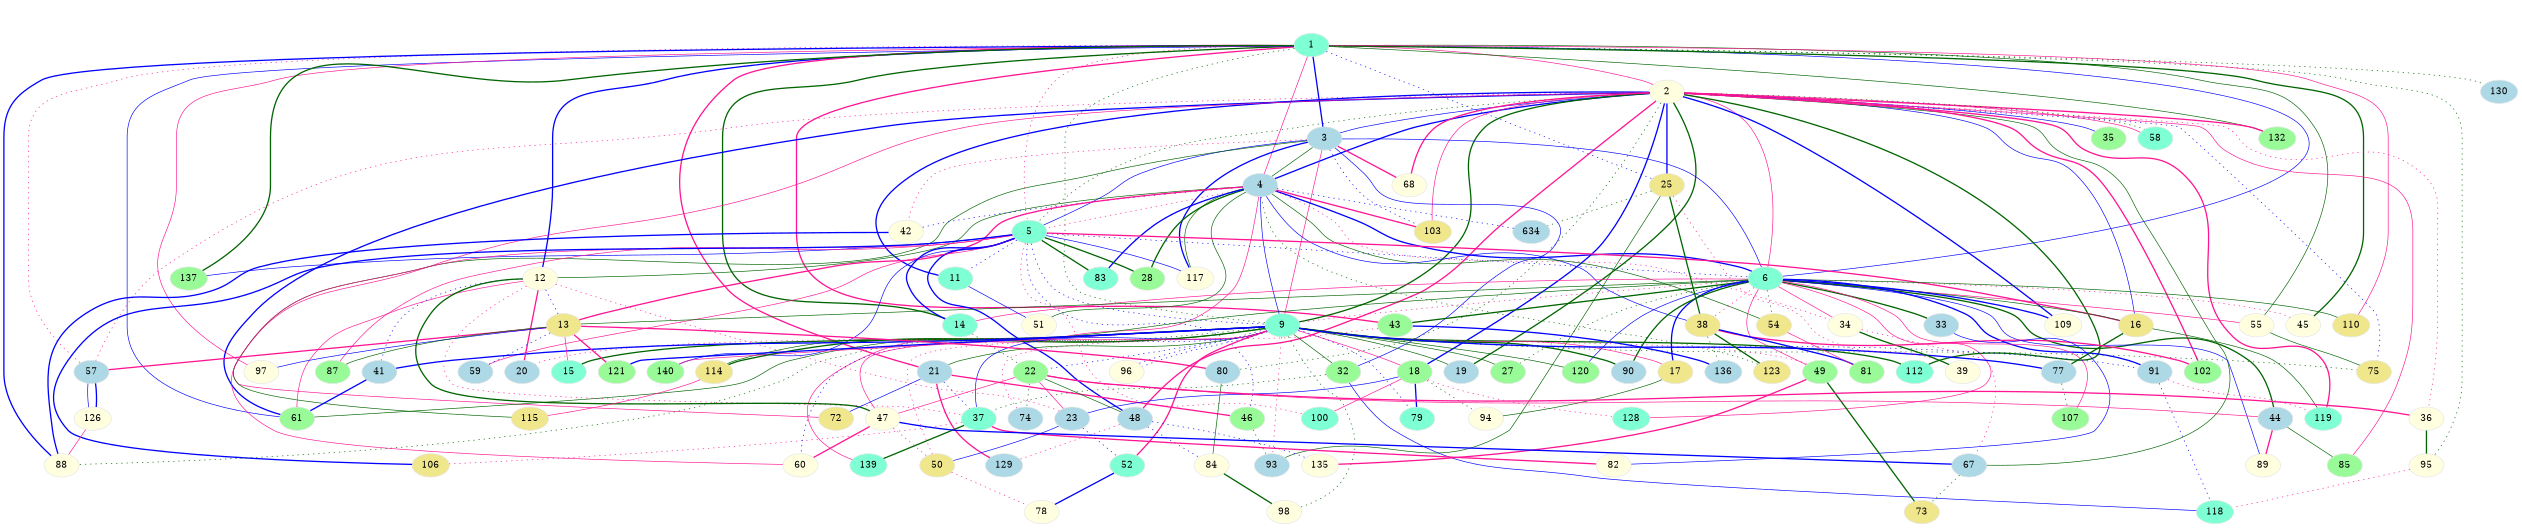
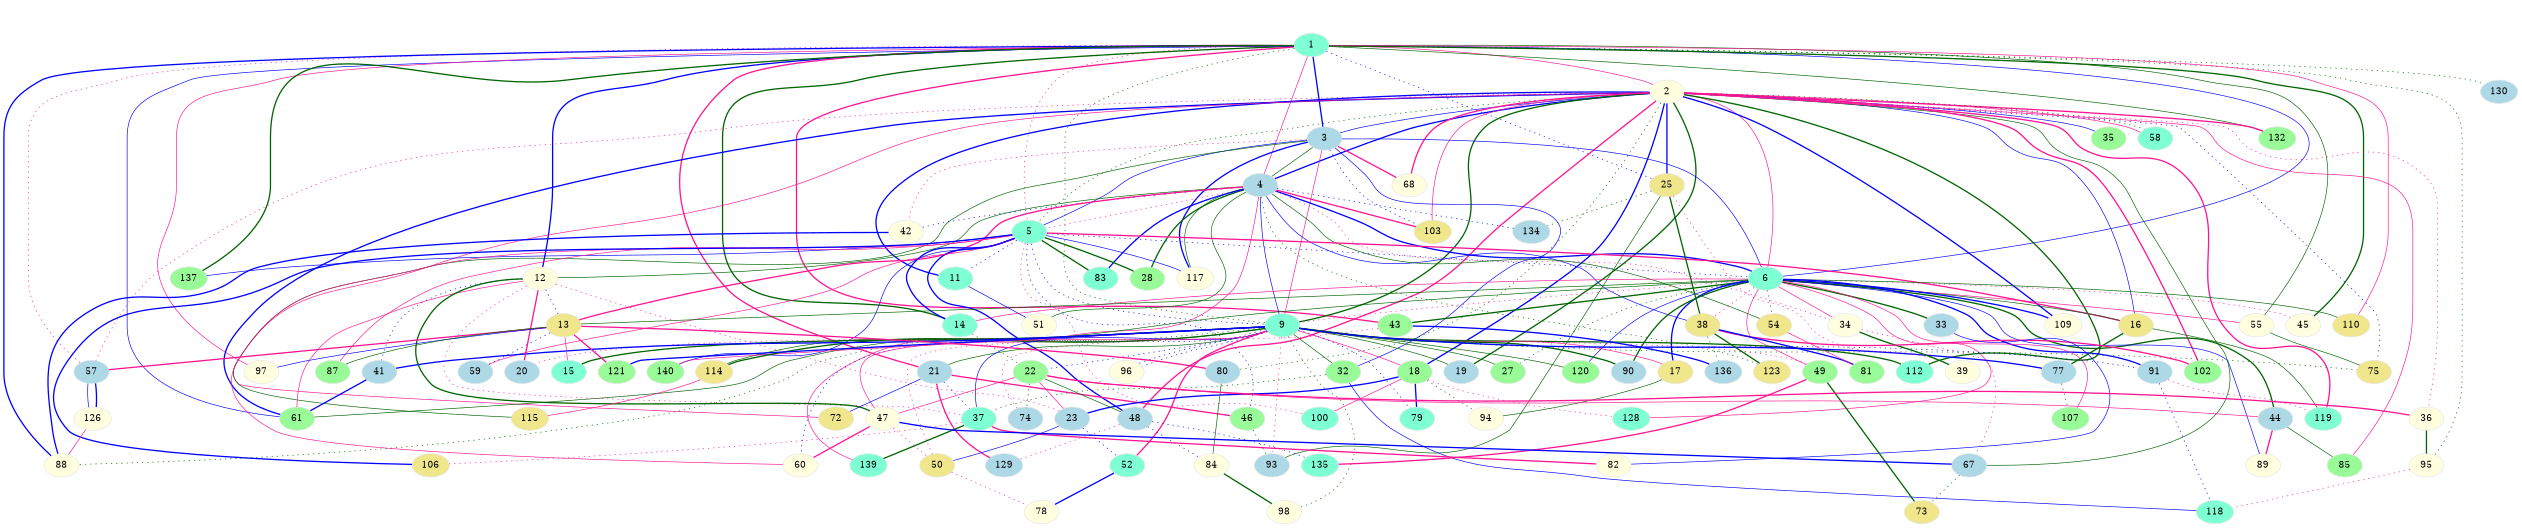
node "634": label "634" -> "134"
edge "18" -- "23": style solid -> bold
node "135": fillcolor lightyellow -> aquamarine
